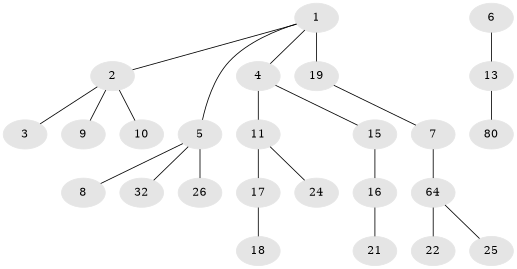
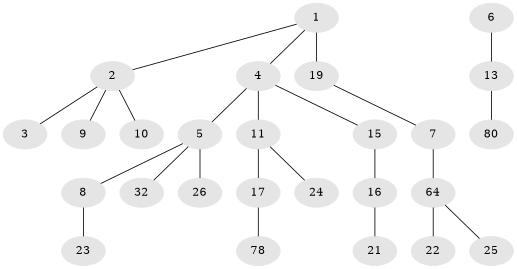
edge "1" -- "5": now "4" -- "5"
node "23": added
node "18": label "18" -> "78"
